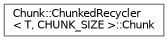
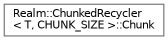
node "Chunk::ChunkedRecycler < T, CHUNK_SIZE >::Chunk": label "Chunk::ChunkedRecycler < T, CHUNK_SIZE >::Chunk" -> "Realm::ChunkedRecycler < T, CHUNK_SIZE >::Chunk"
